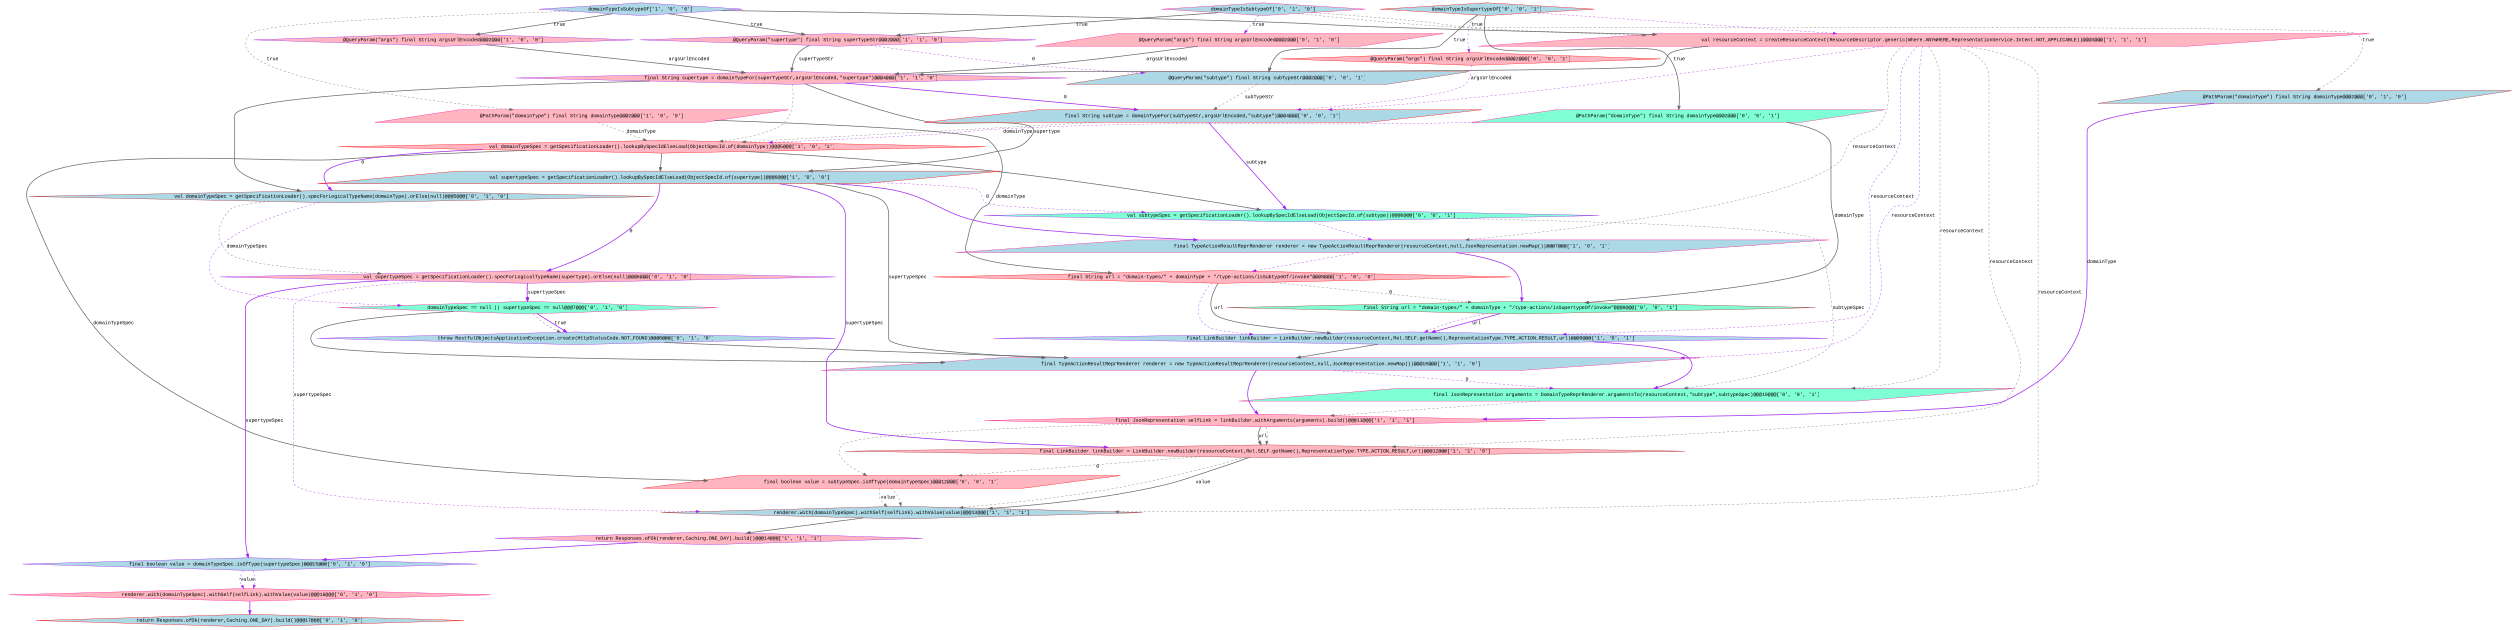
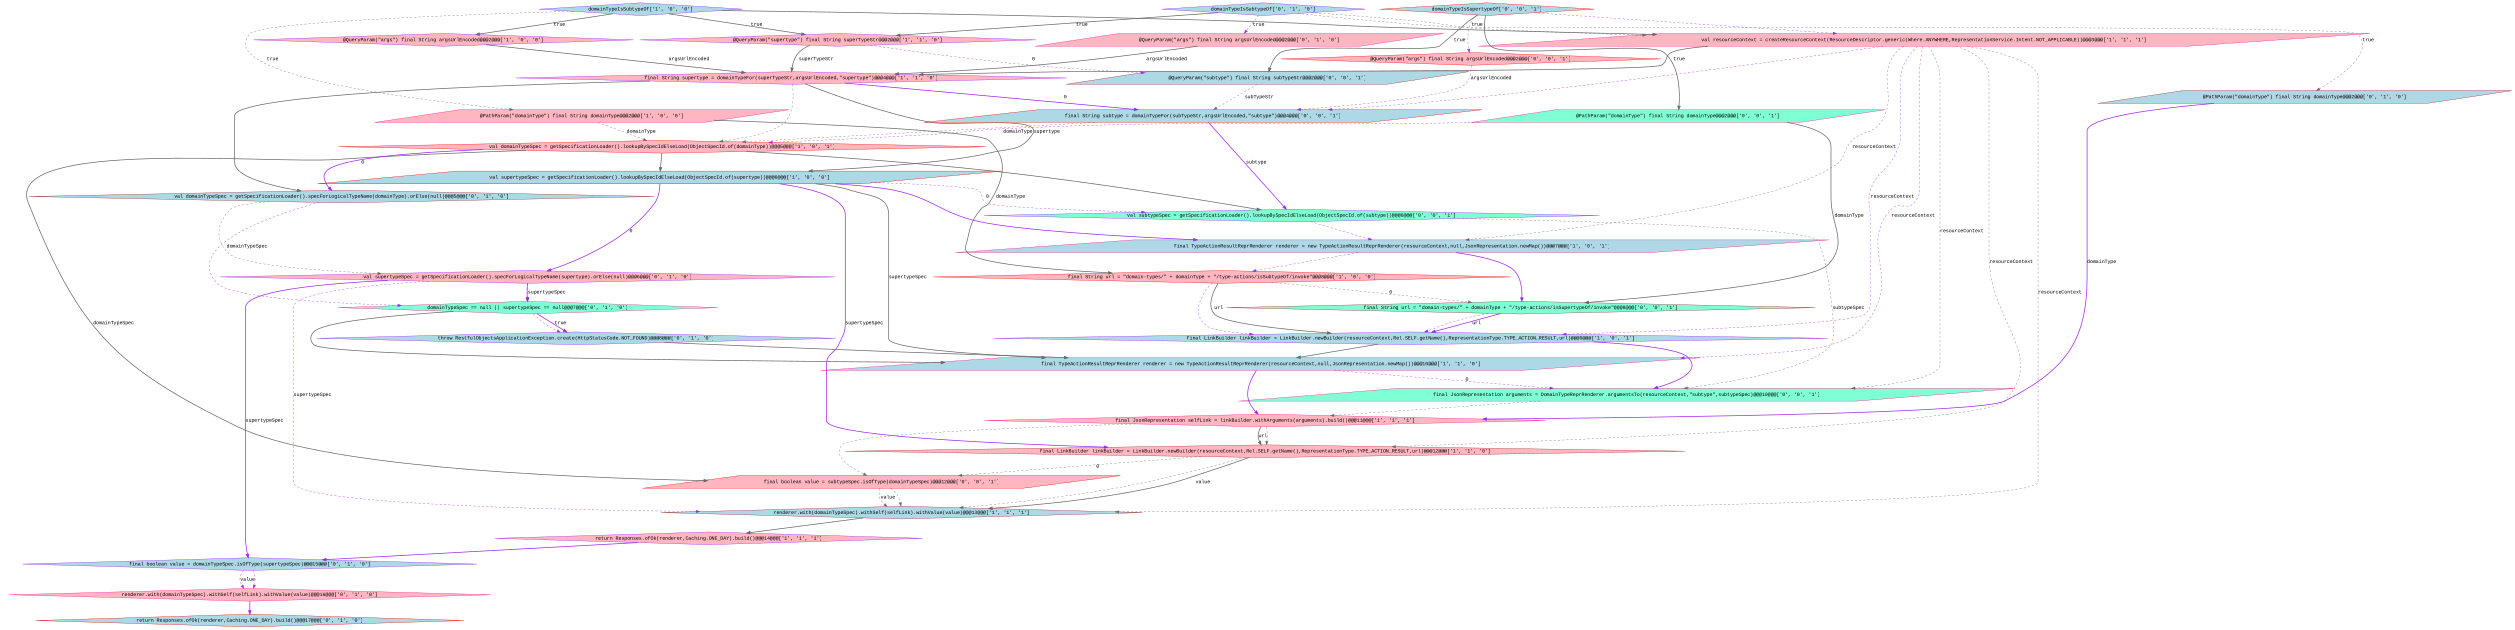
node "domainTypeIsSubtypeOf['0', '1', '0']": color deeppink -> purple
